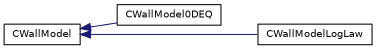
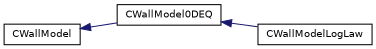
edge "CWallModelLogLaw" -> "CWallModel": now "CWallModelLogLaw" -> "CWallModel0DEQ"
